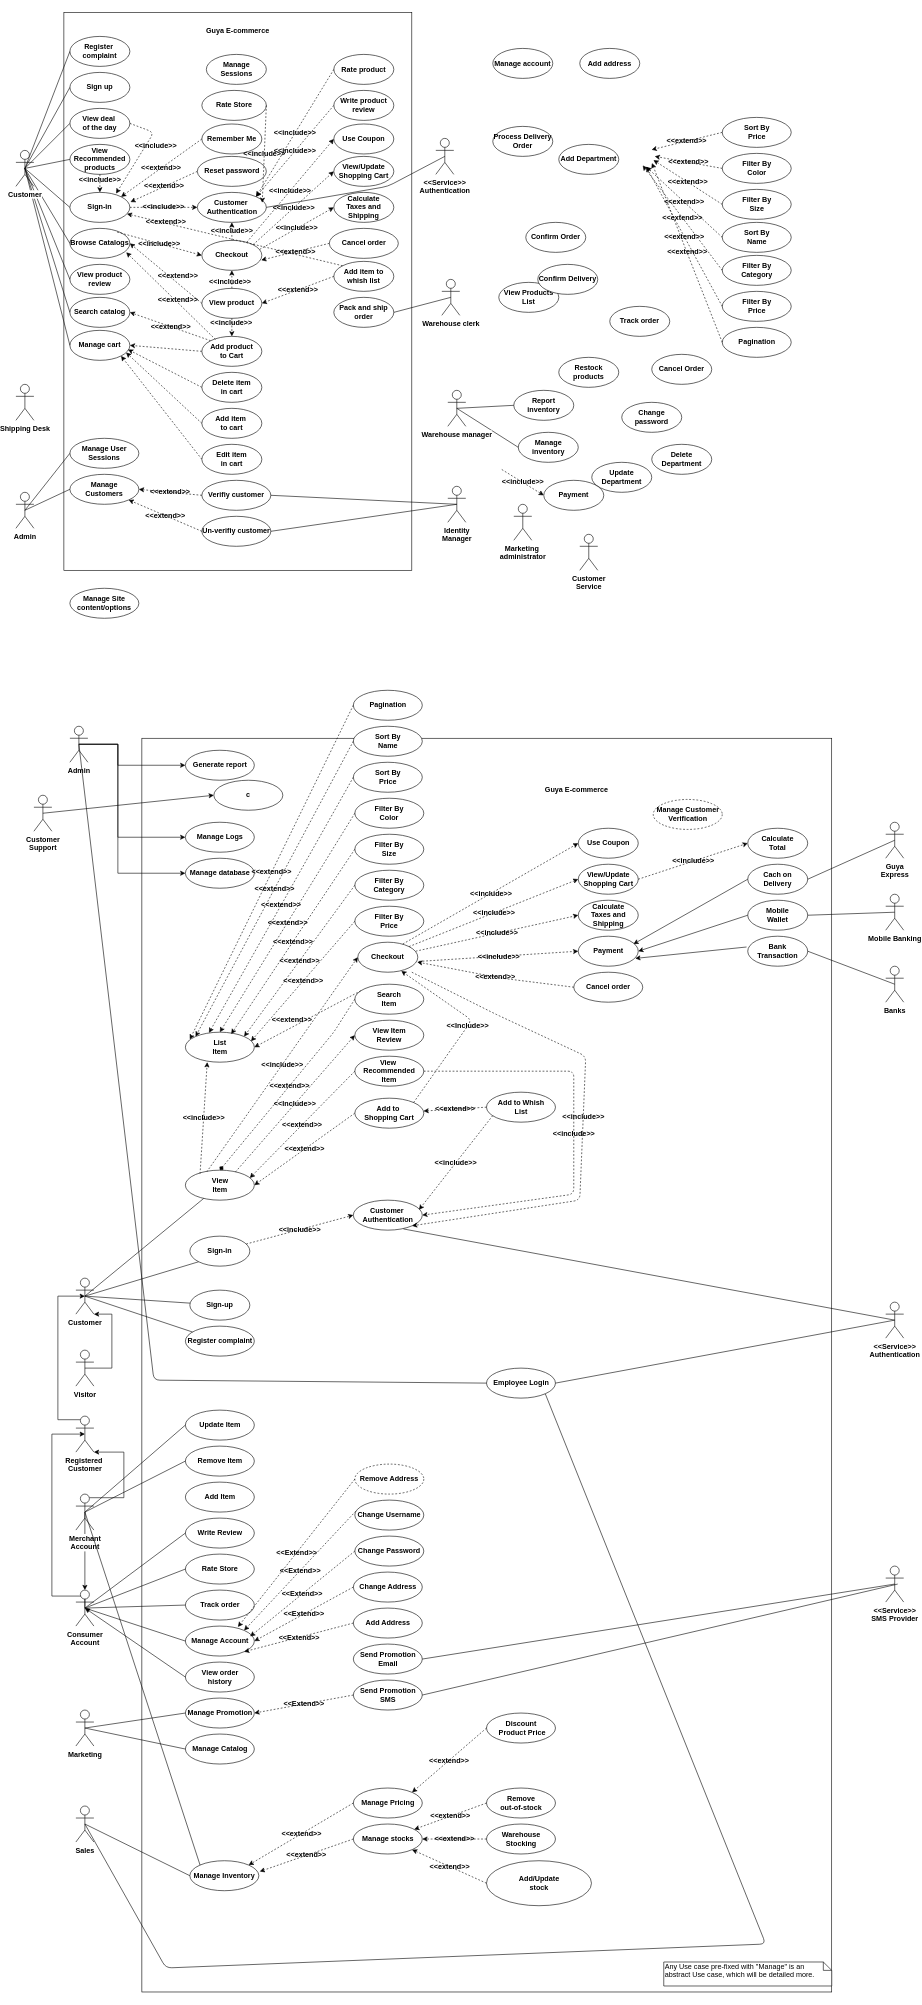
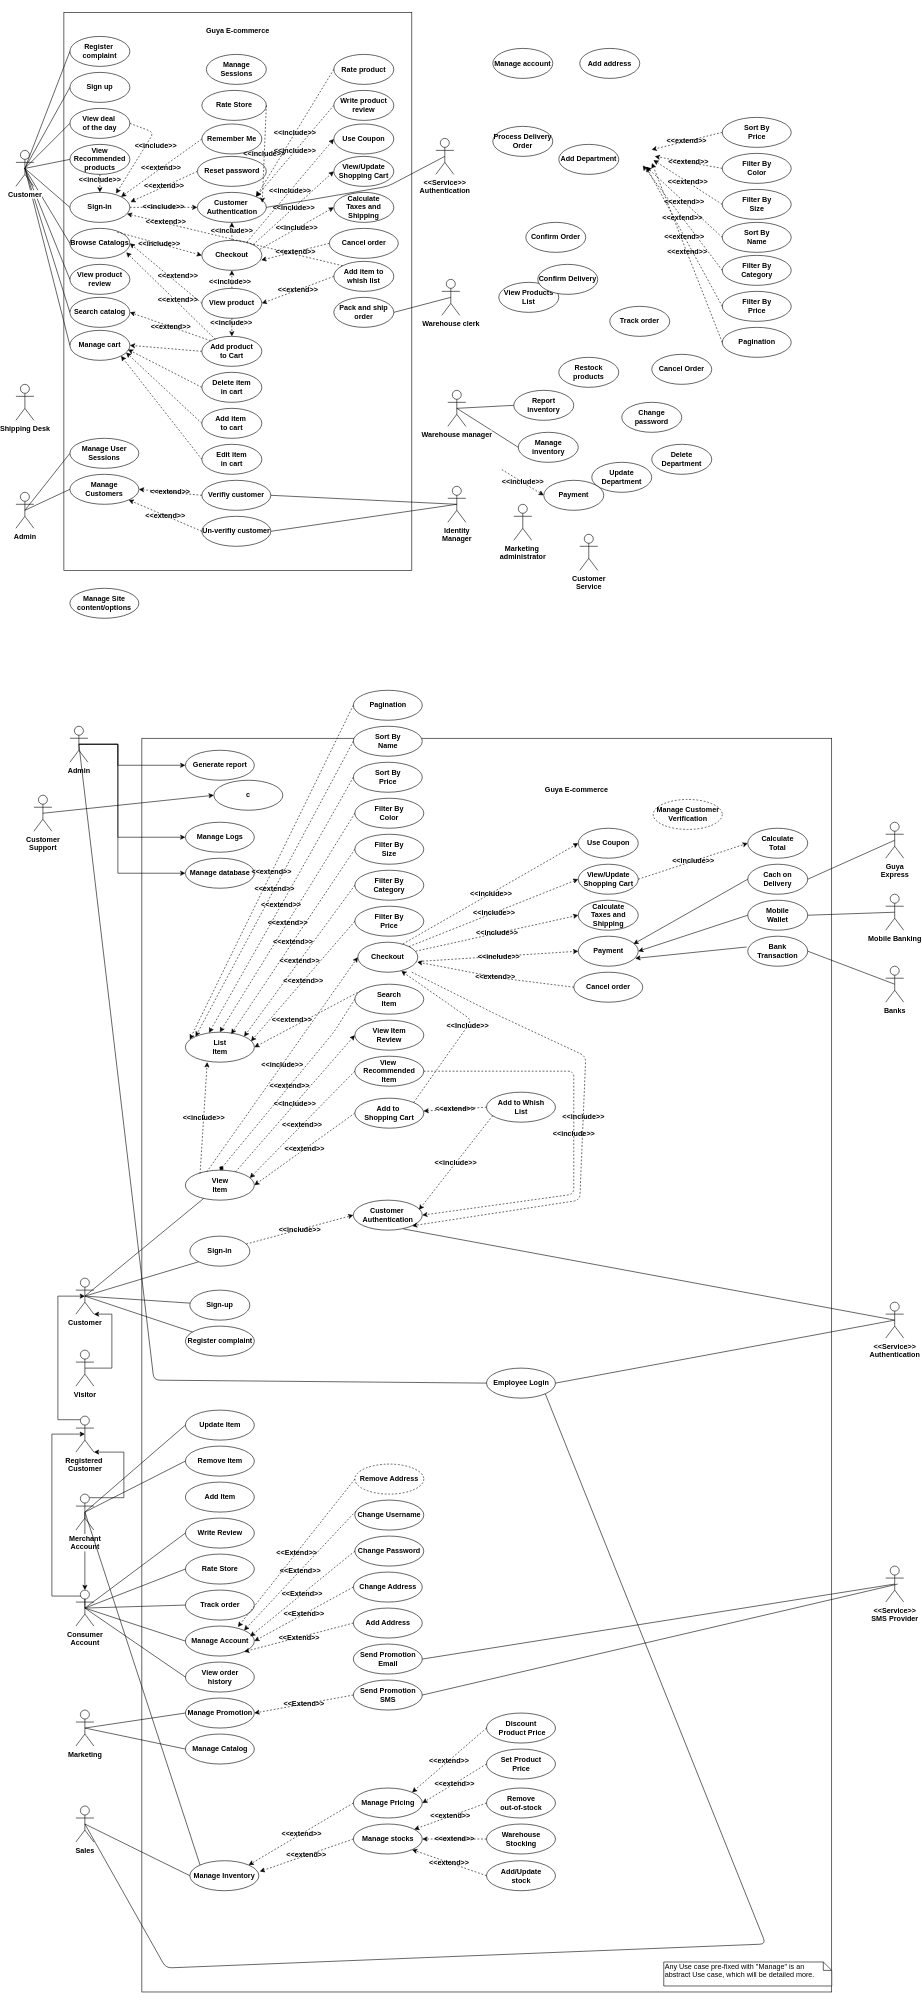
edge "View order history" -> "Consumer Account": arrowhead block -> none
node "Set Product Price": added
edge "Set Product Price" -> "Manage Pricing": added, label "<<extend>>"
node "Add/Update stock": size 105x45 -> 69x30
